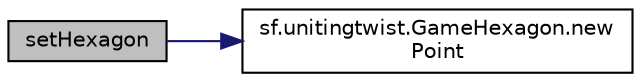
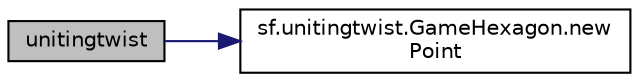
node "setHexagon": label "setHexagon" -> "unitingtwist"
